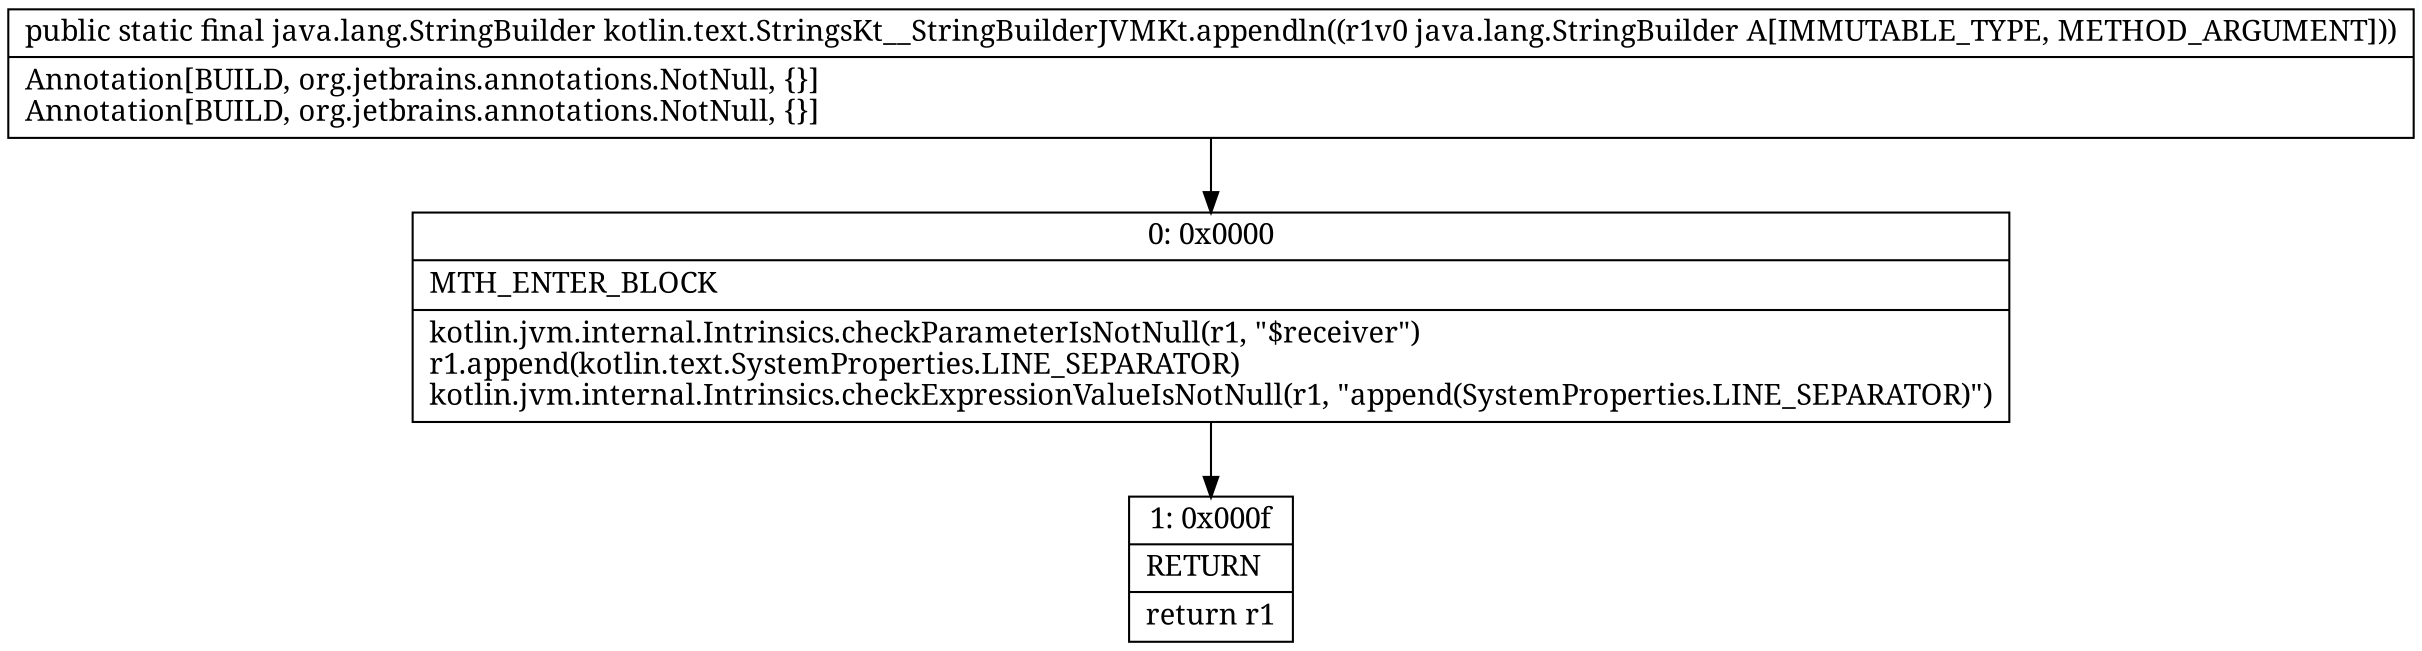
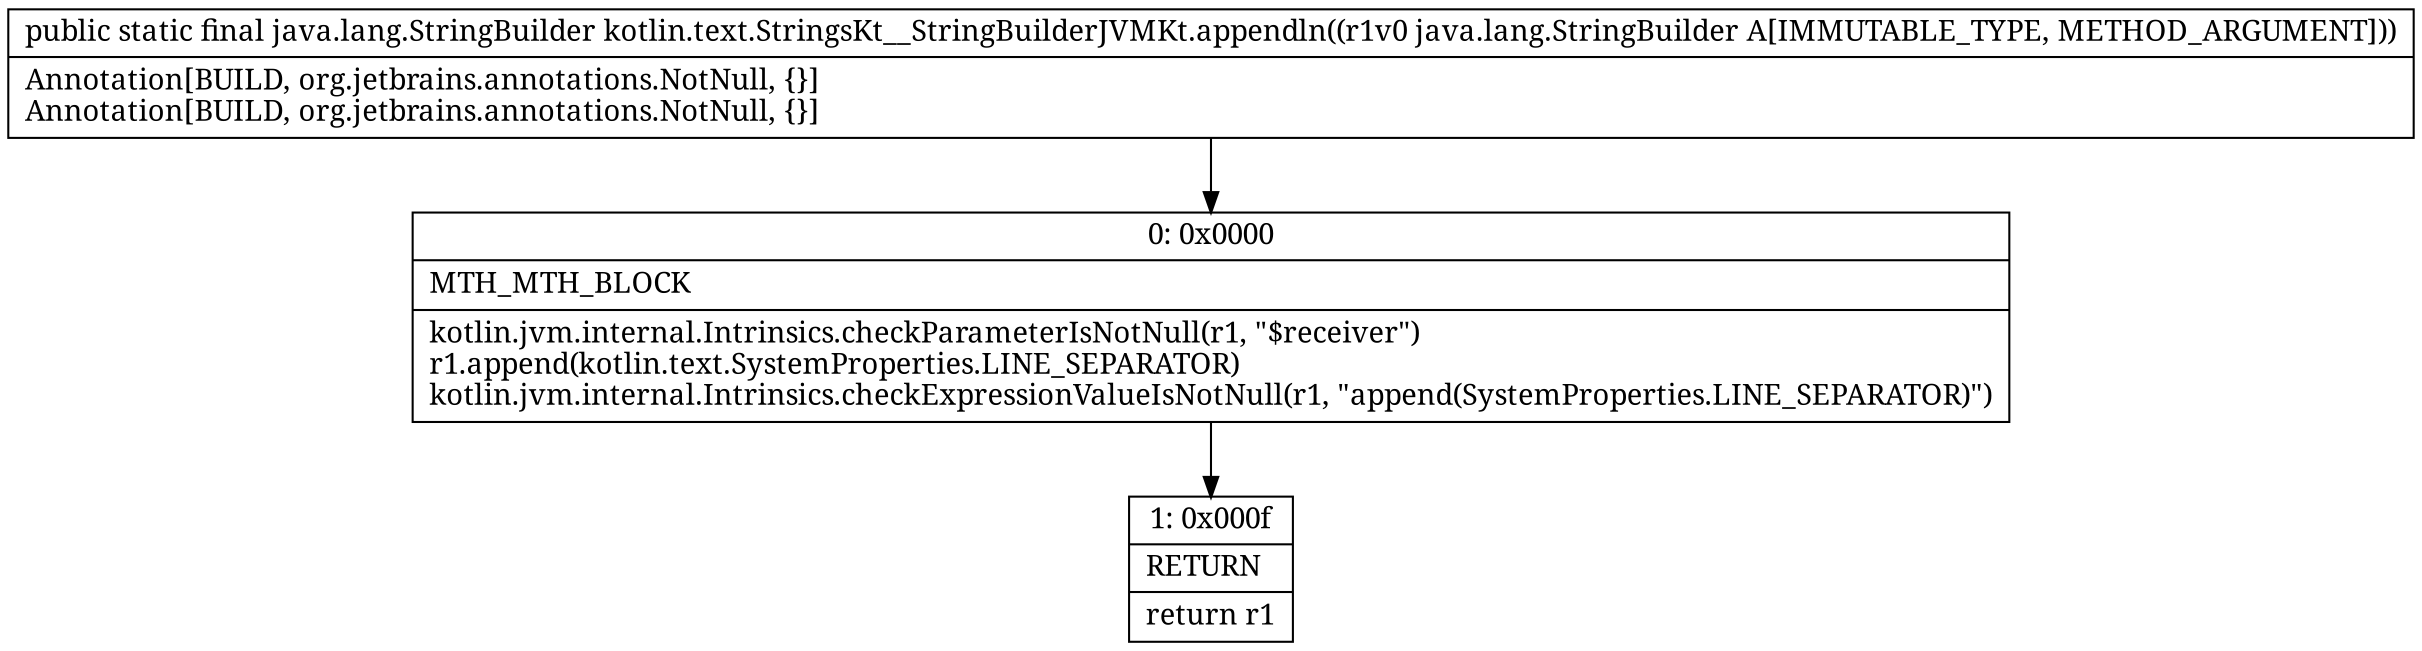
node "0: 0x0000": text "MTH_ENTER_BLOCK" -> "MTH_MTH_BLOCK"
